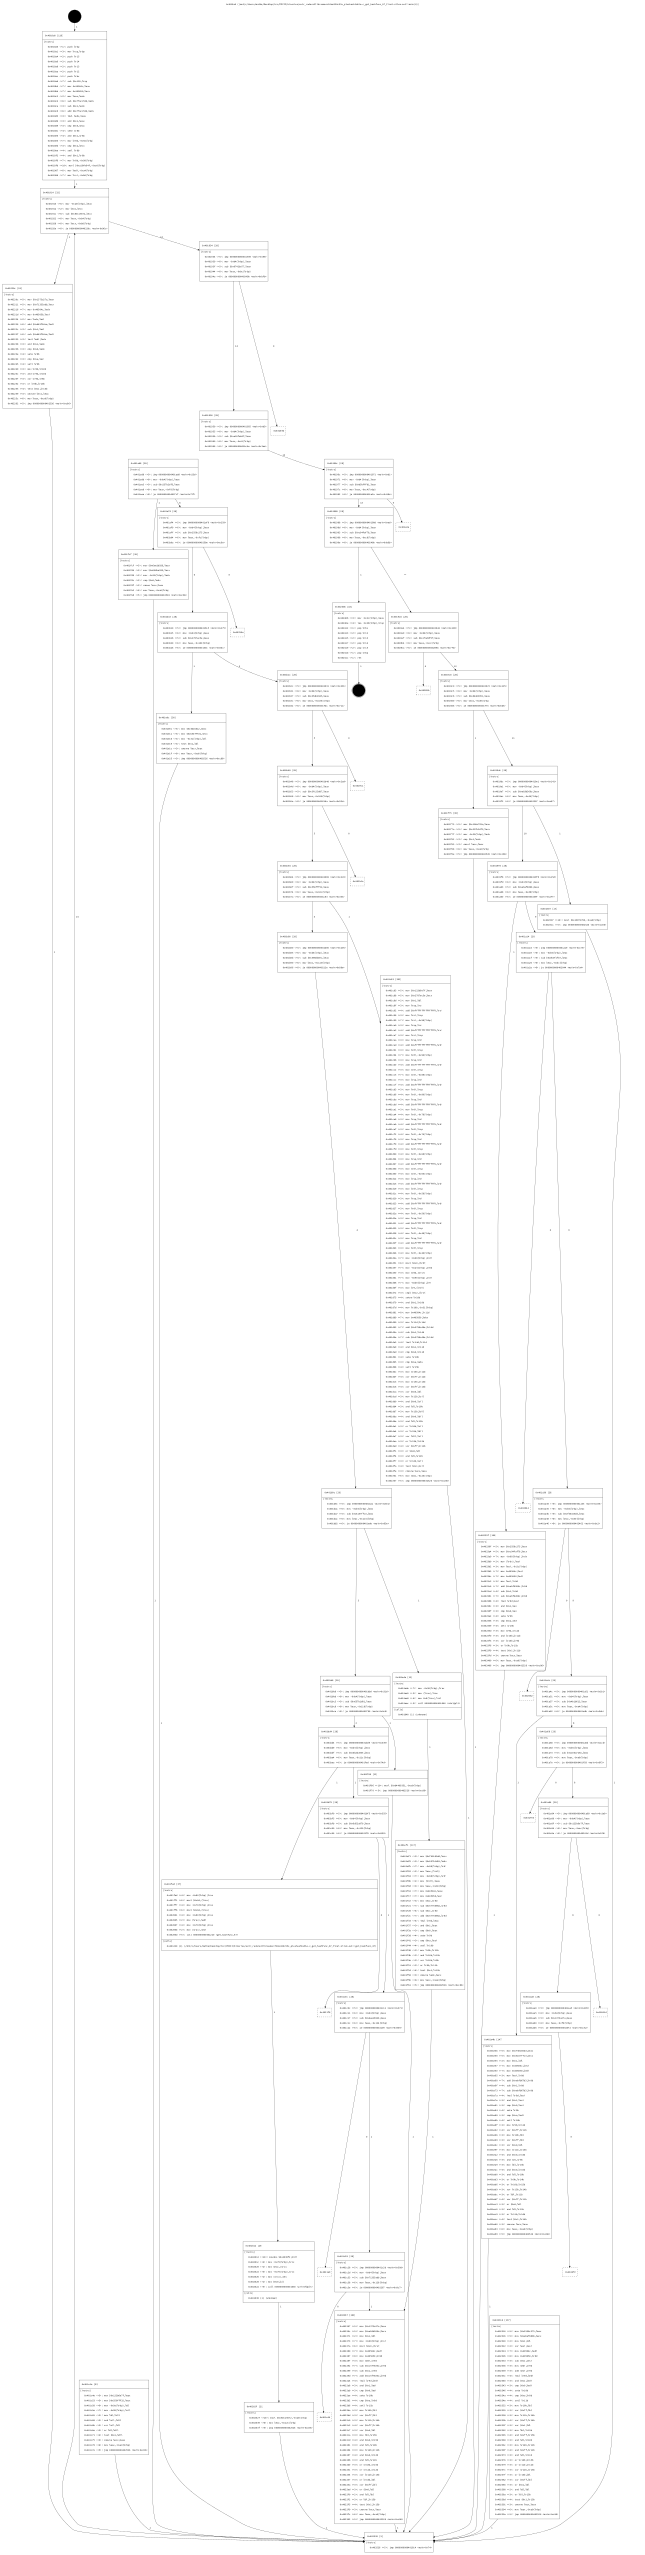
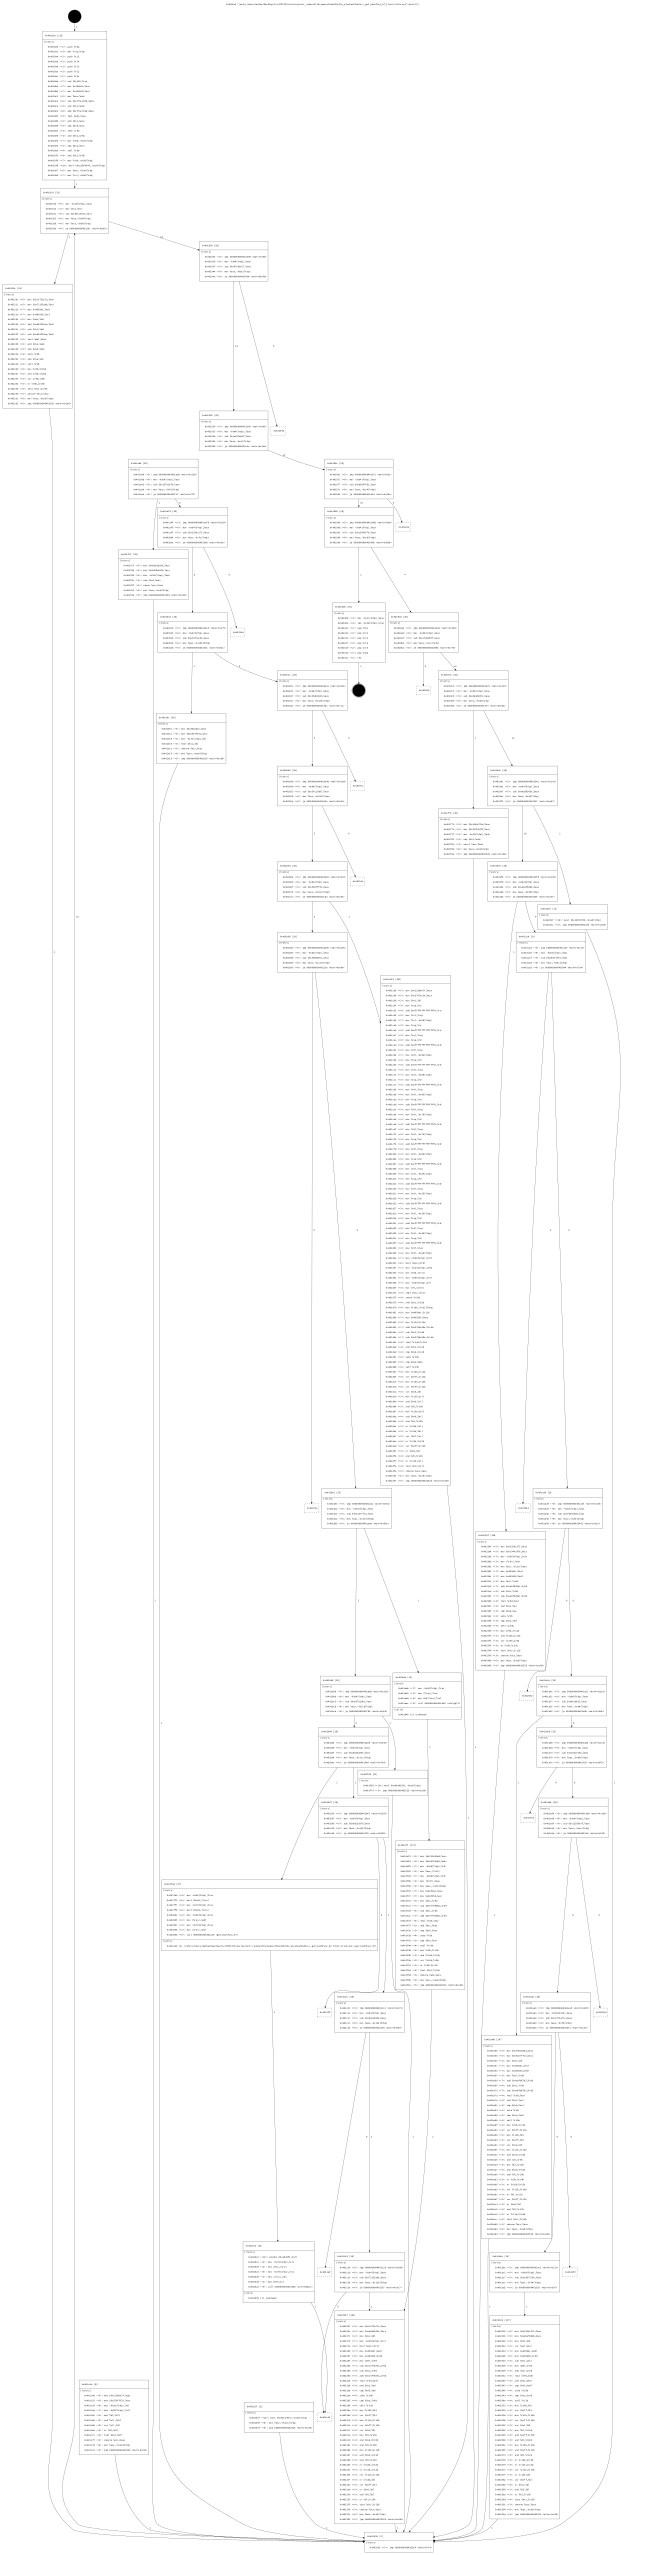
node "0x40212e": added
node "0x401abc [28]": added
edge "0x402012 [29]" -> "0x40202f [21]": now "0x402012 [29]" -> "0x401c44"
